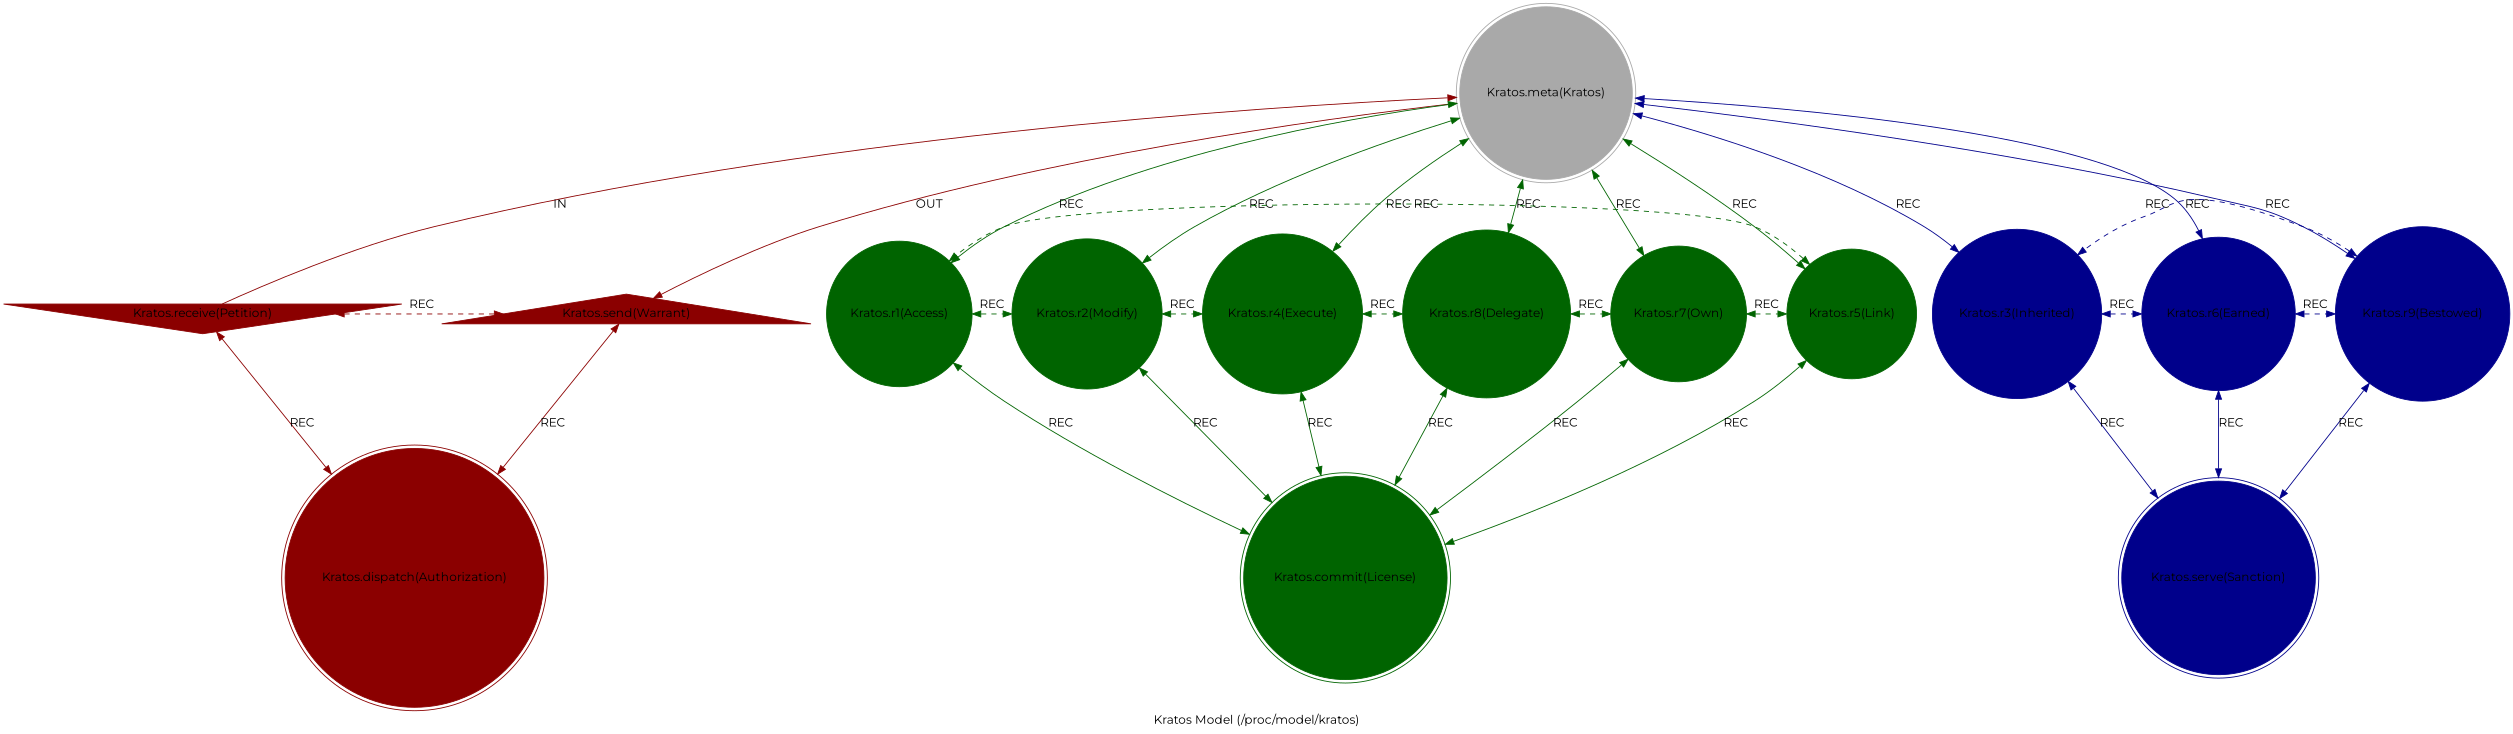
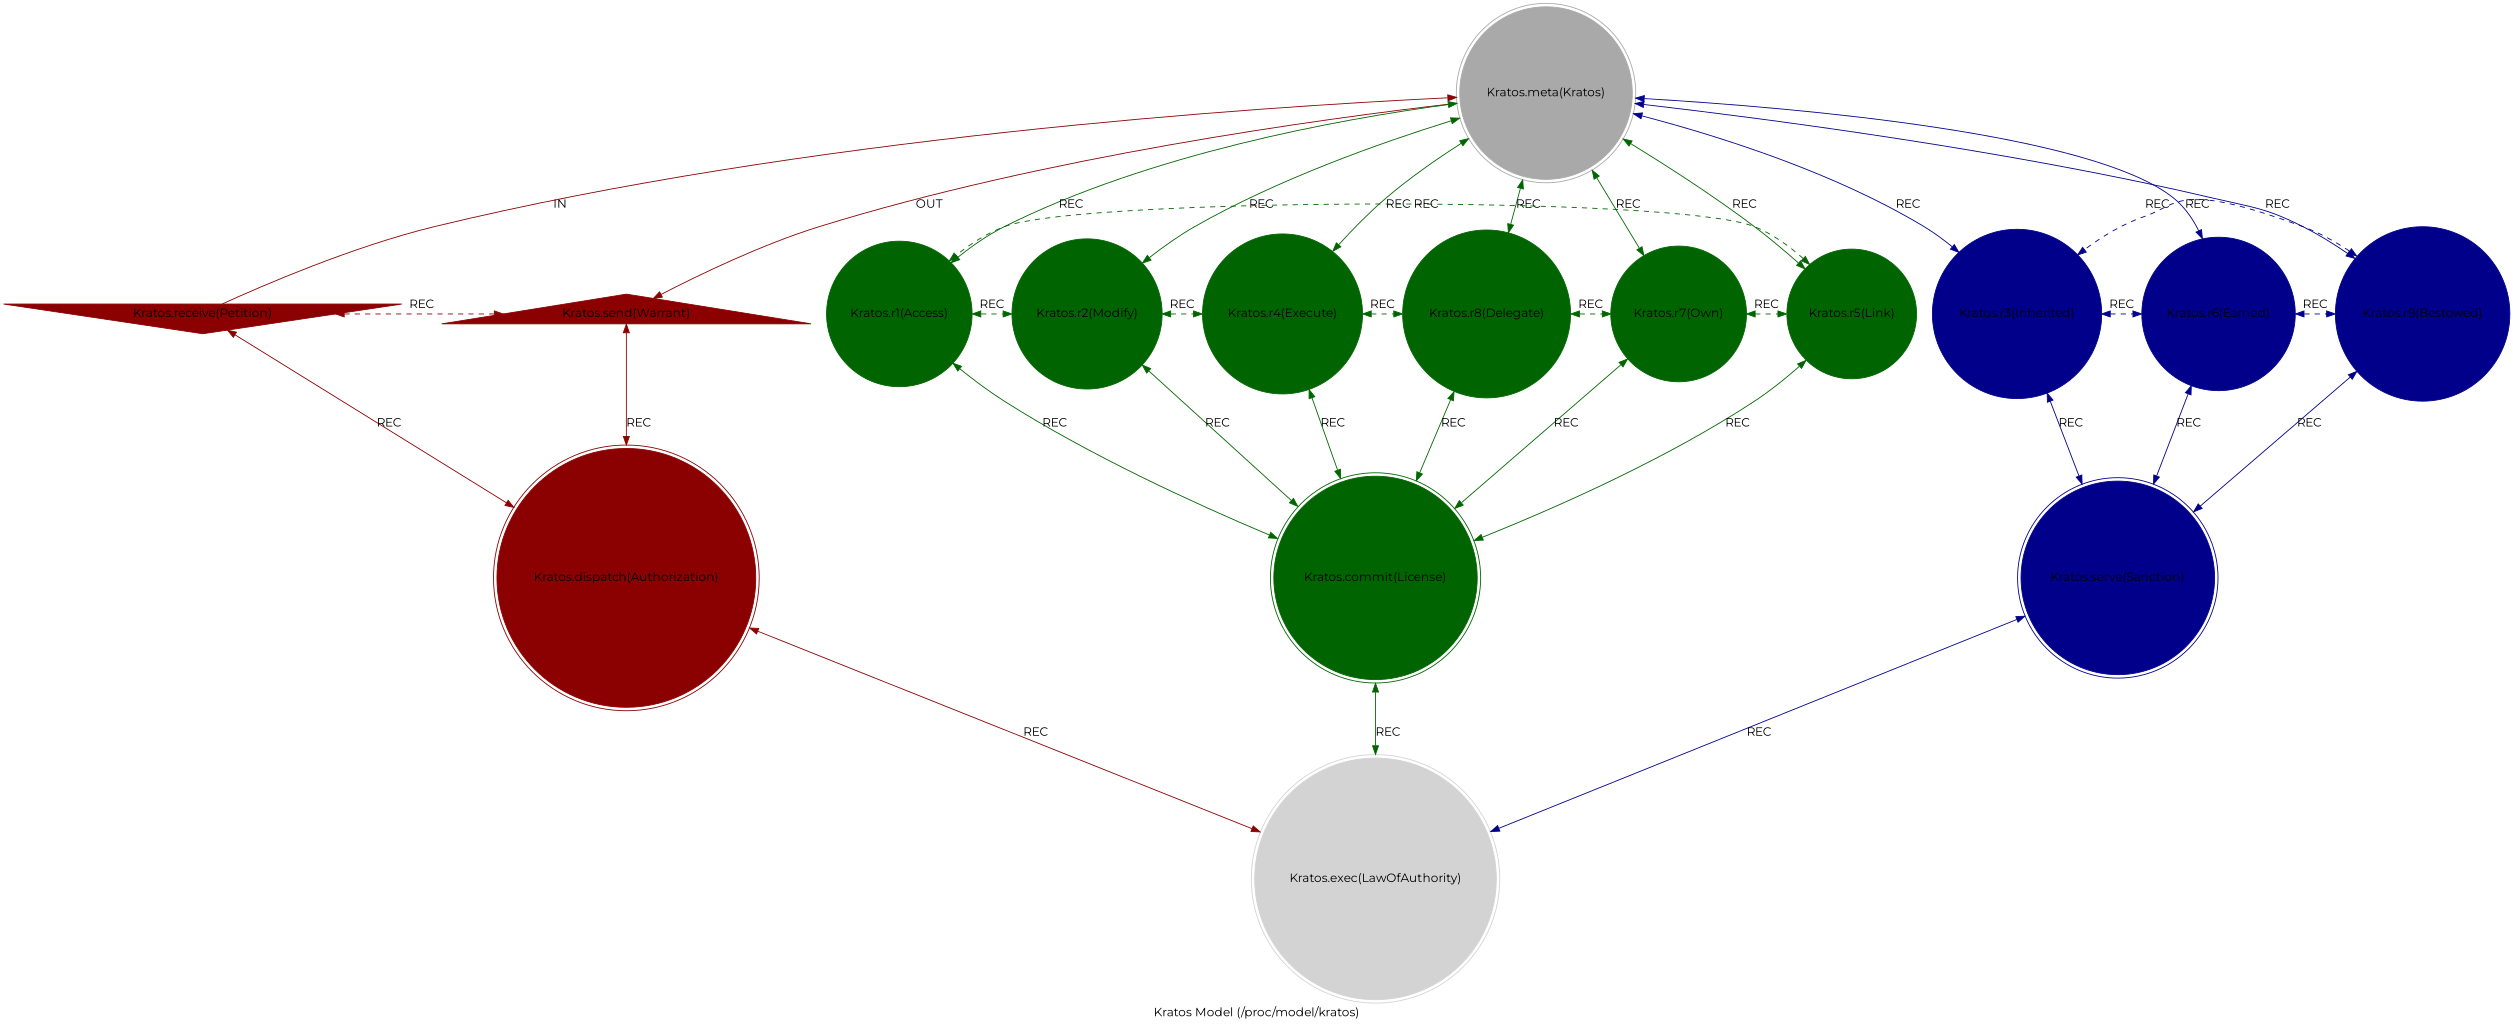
node "Kratos.exec(LawOfAuthority)": added
